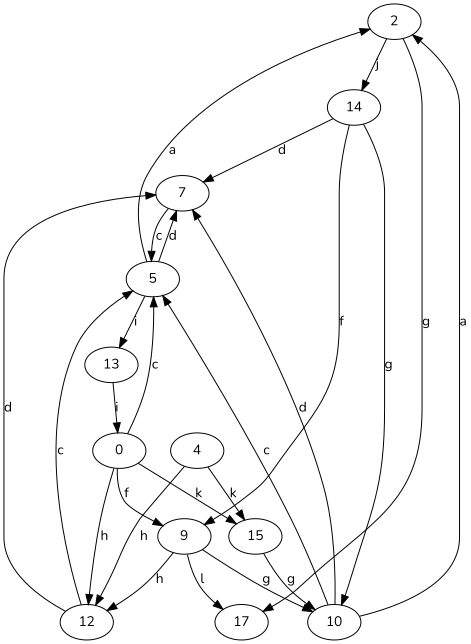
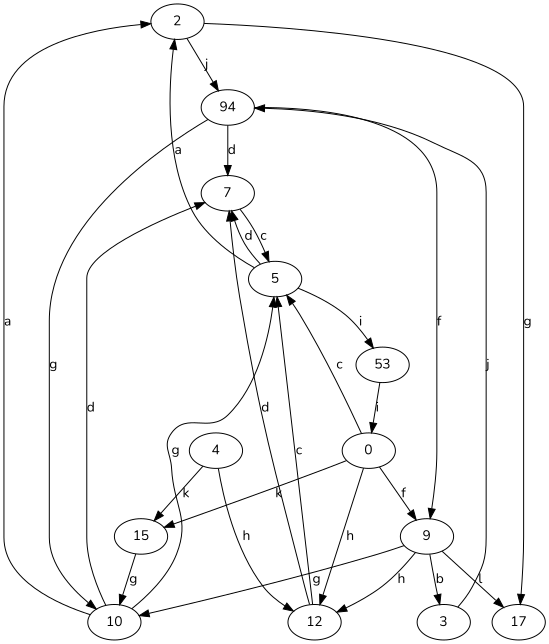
node "14": label "14" -> "94"
node "13": label "13" -> "53"
edge "10" -> "5": label "c" -> "g"
node "3": added
